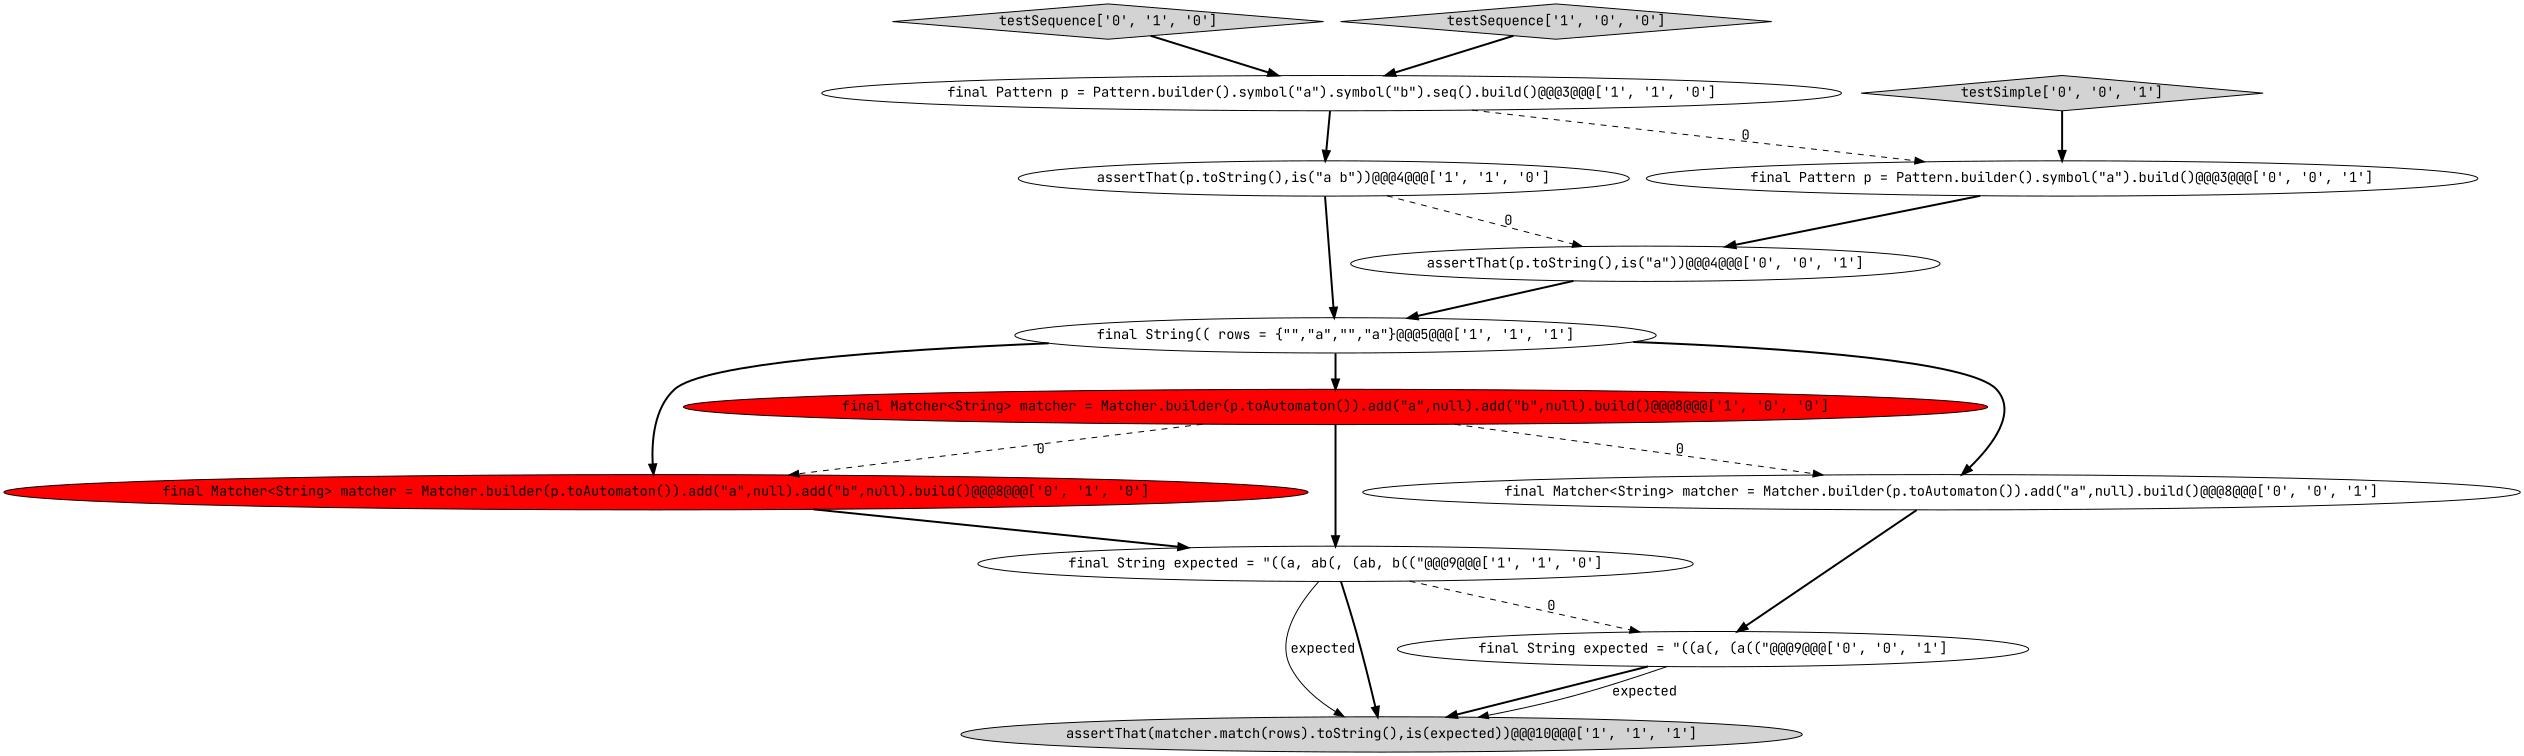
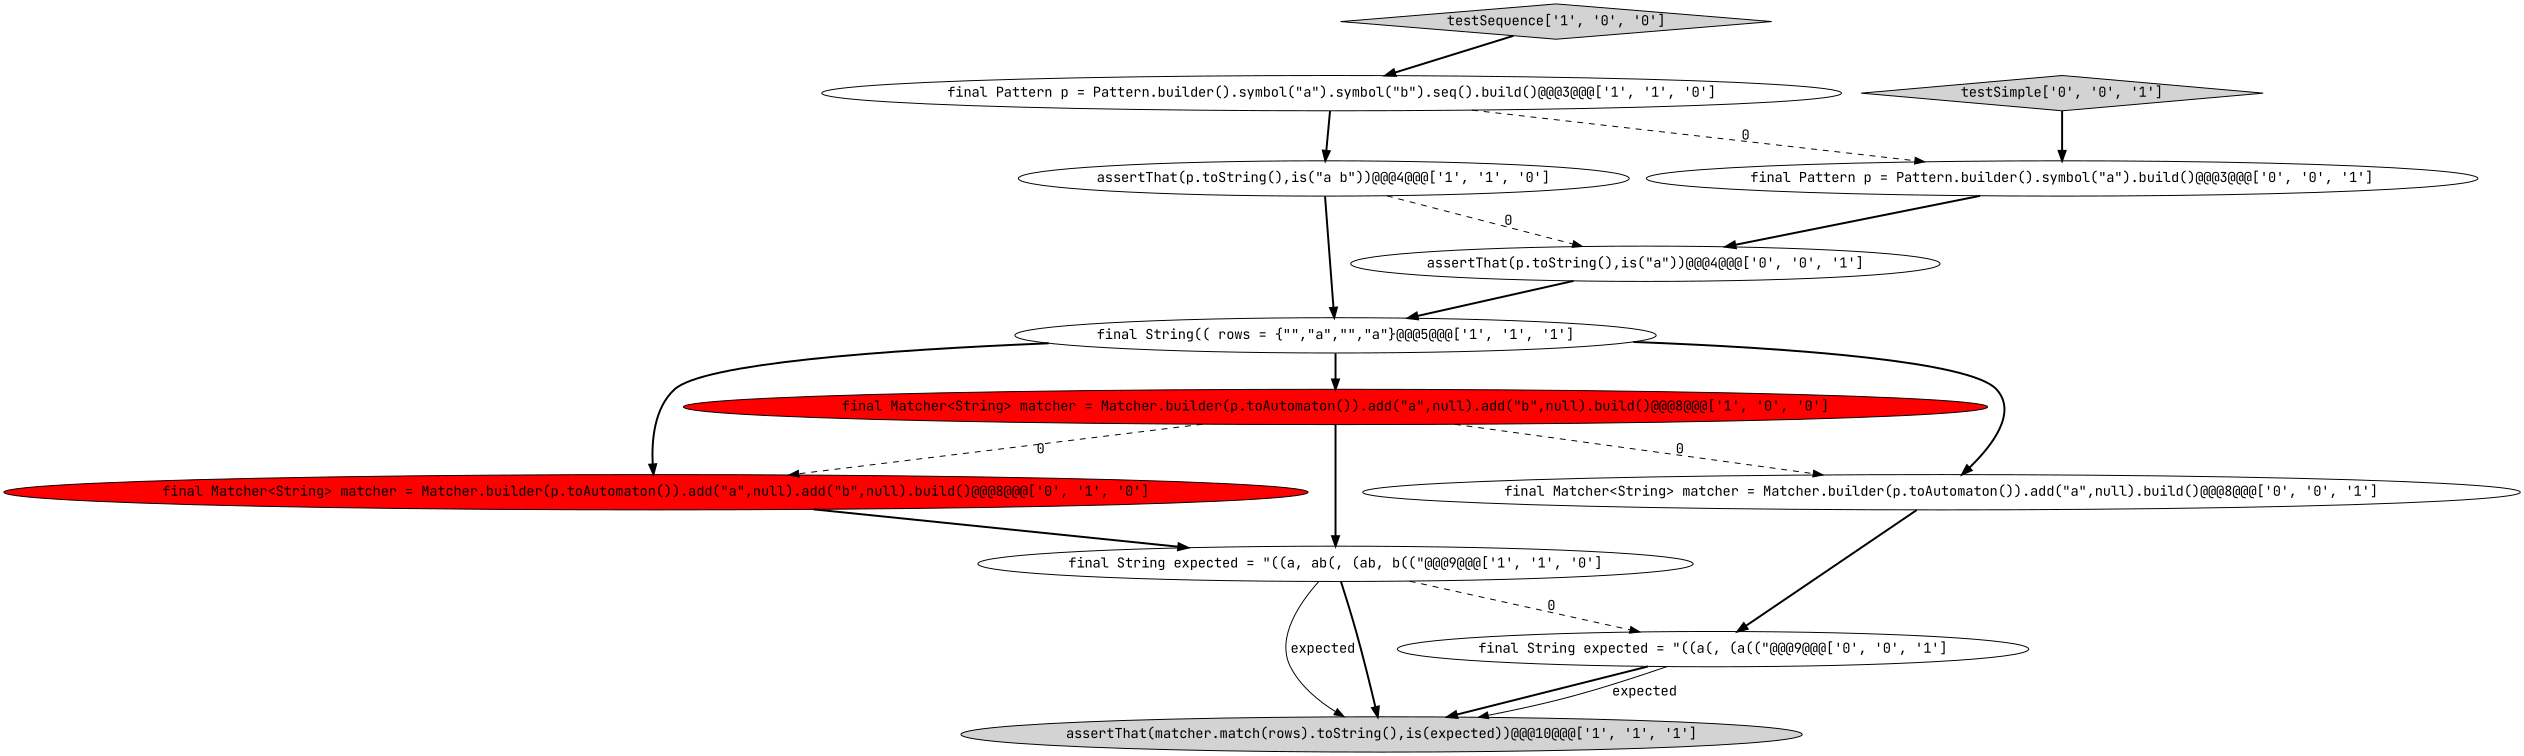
node "testSequence['0', '1', '0']": removed
